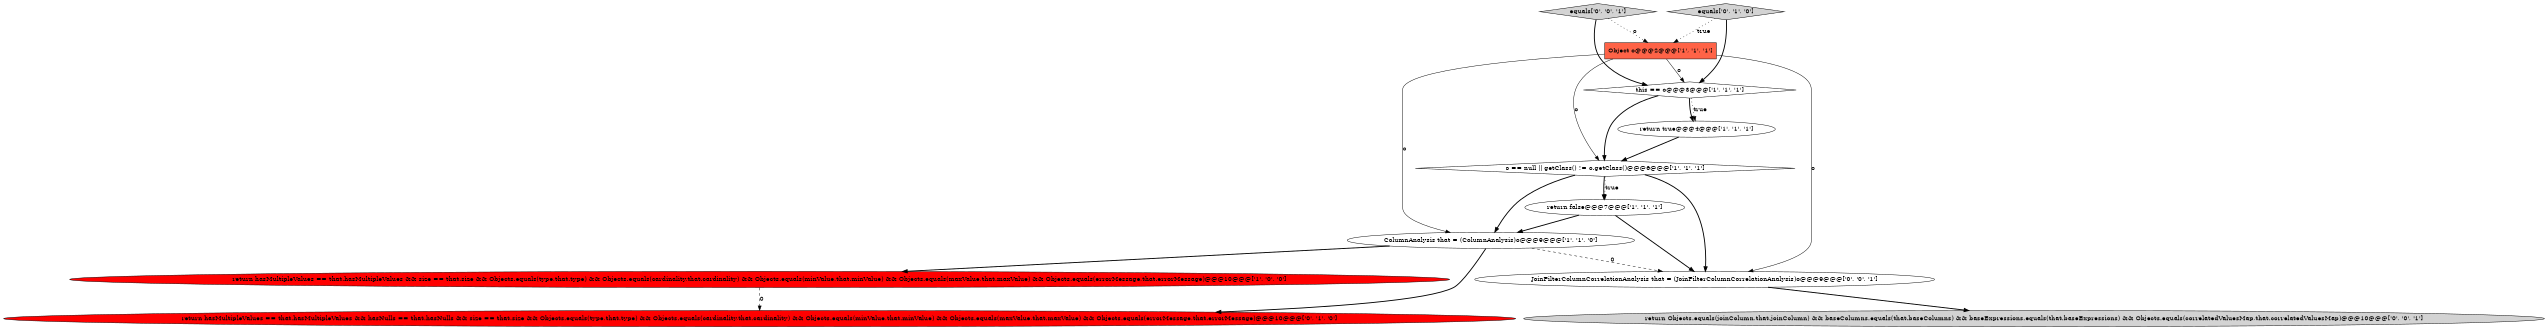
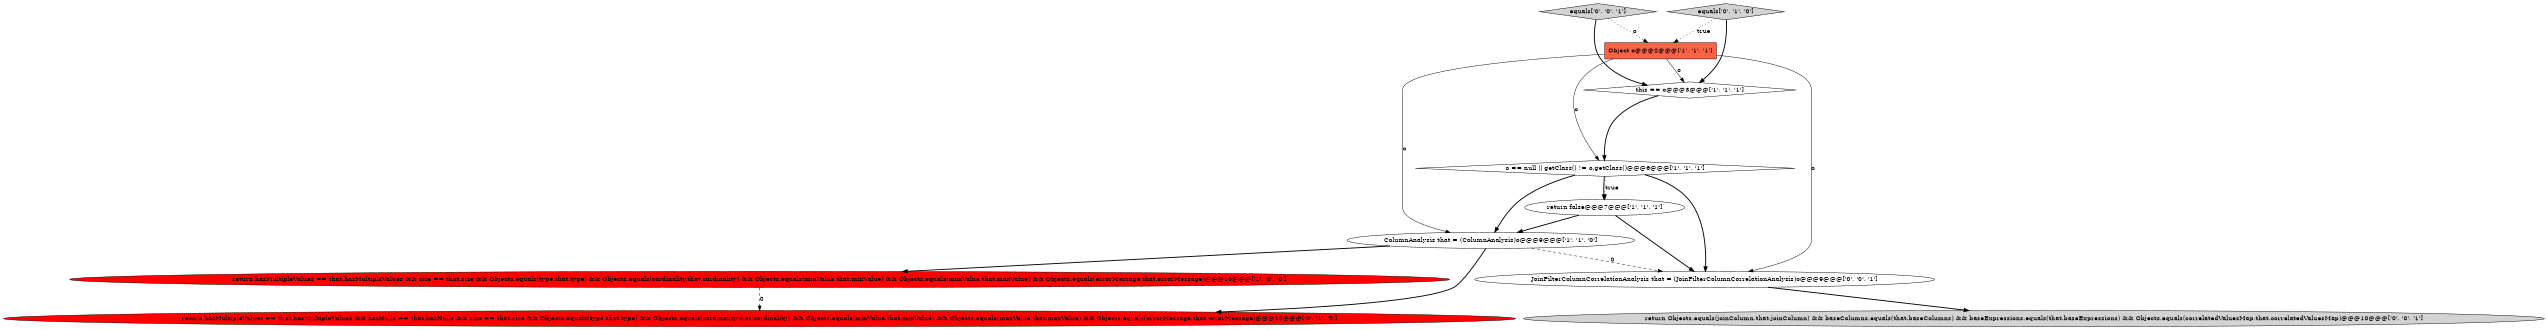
node "return true@@@4@@@['1', '1', '1']": removed
